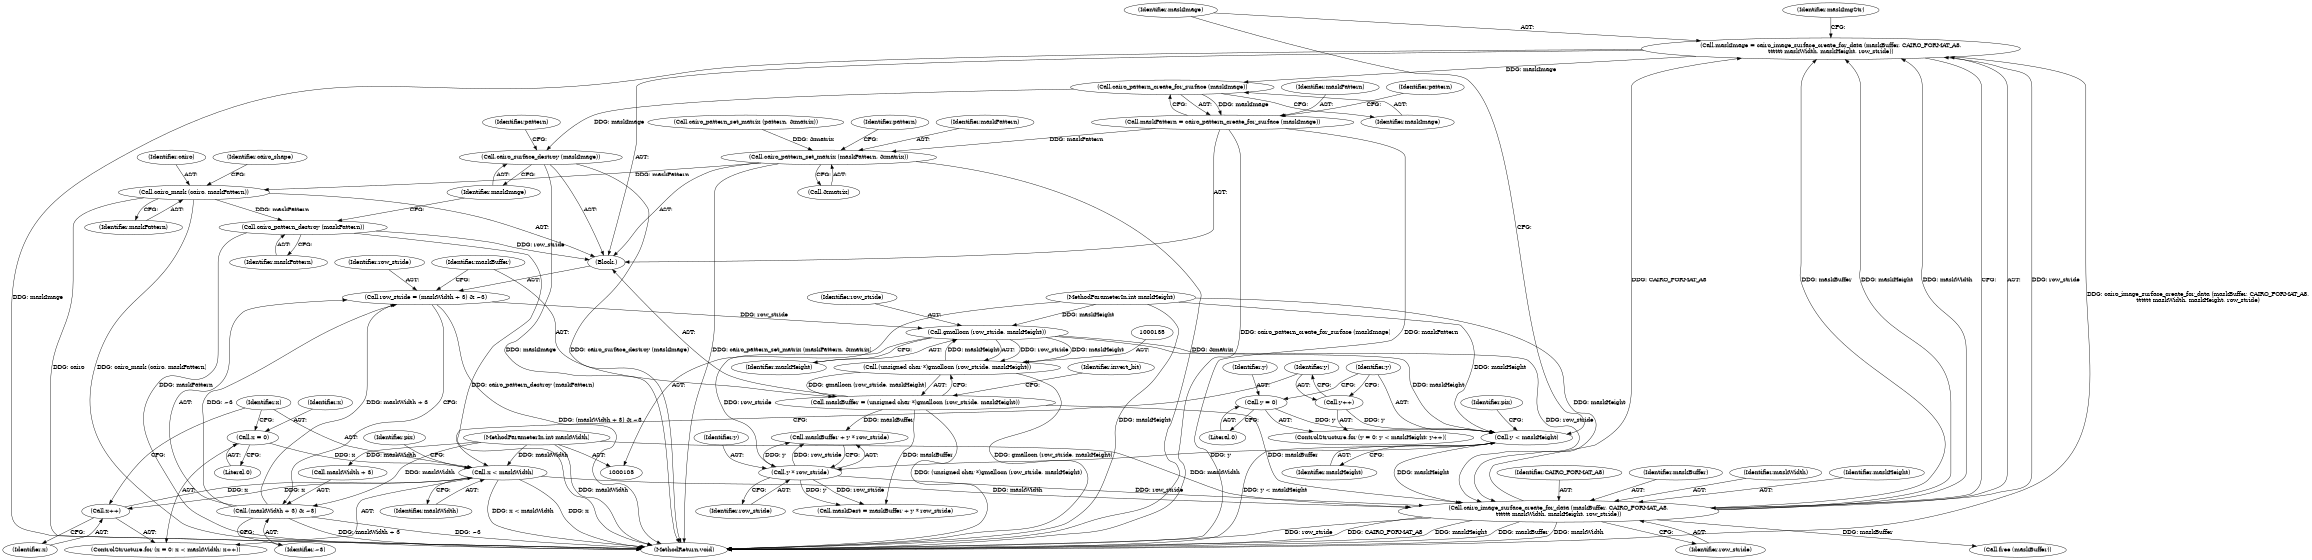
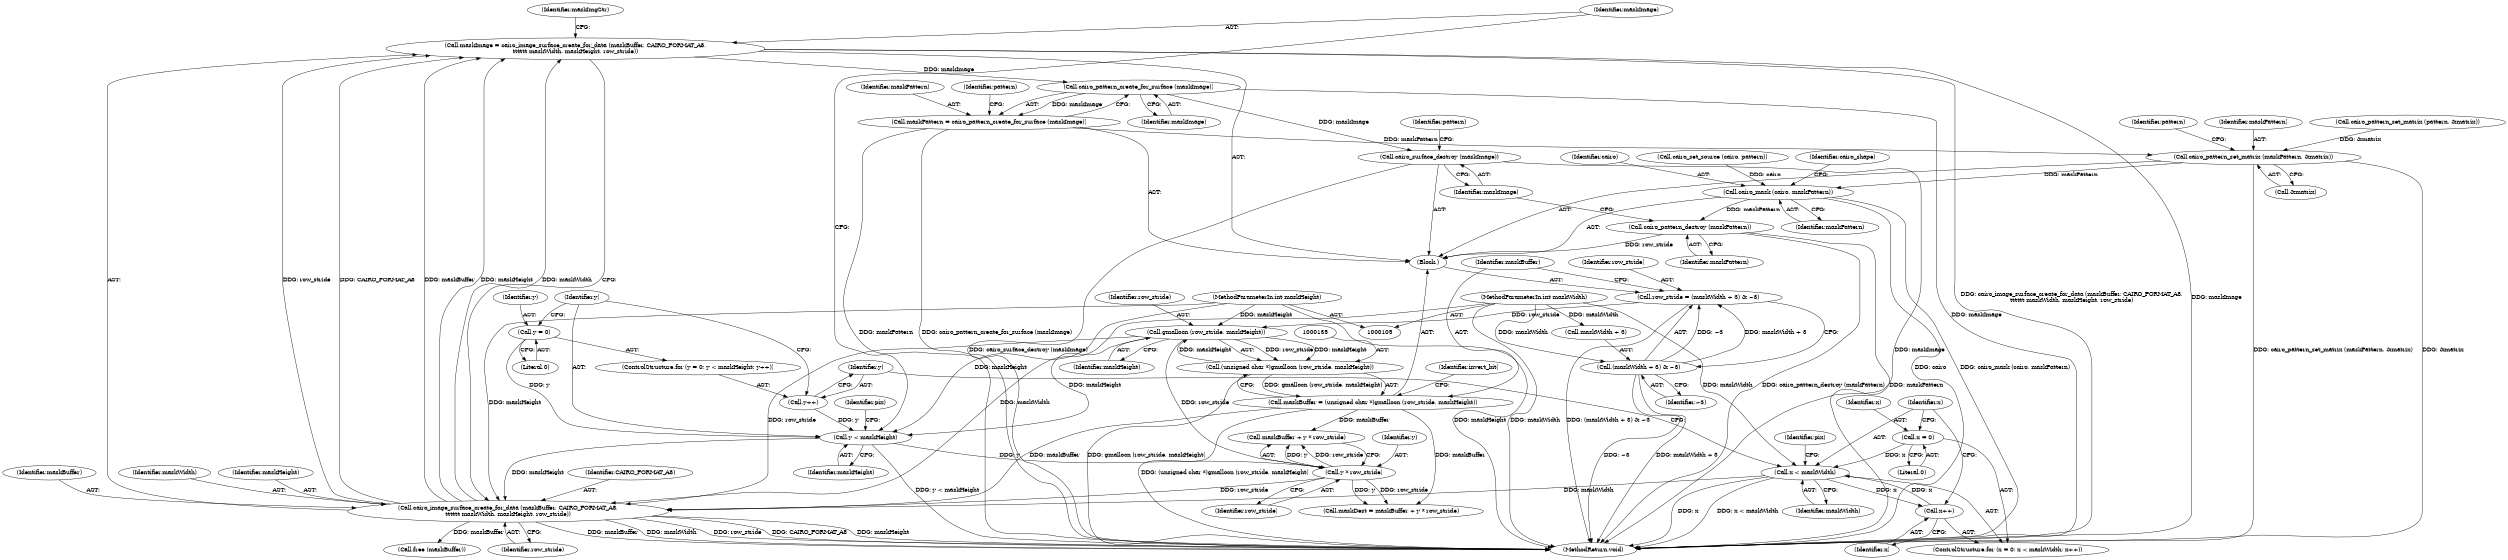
node "(Call,cairo_set_source (cairo, pattern))": added
edge "(Call,cairo_pattern_create_for_surface (maskImage))" -> "(MethodReturn,void)": added, label "DDG: maskImage"
edge "(Call,y++)" -> "(ControlStructure,for (y = 0; y < maskHeight; y++))": reversed
